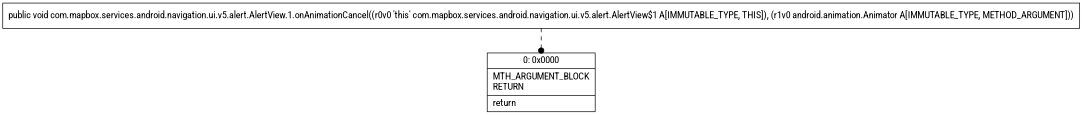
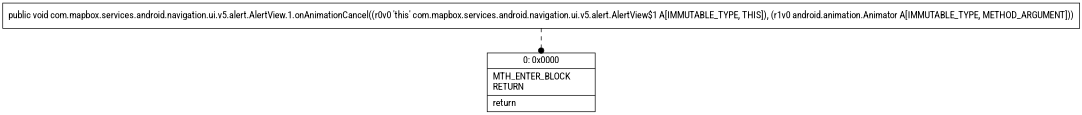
node "0: 0x0000": text "MTH_ARGUMENT_BLOCK" -> "MTH_ENTER_BLOCK"
